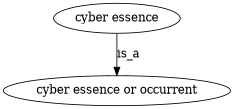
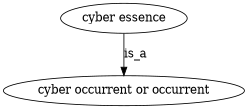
node "cyber essence or occurrent": label "cyber essence or occurrent" -> "cyber occurrent or occurrent"
